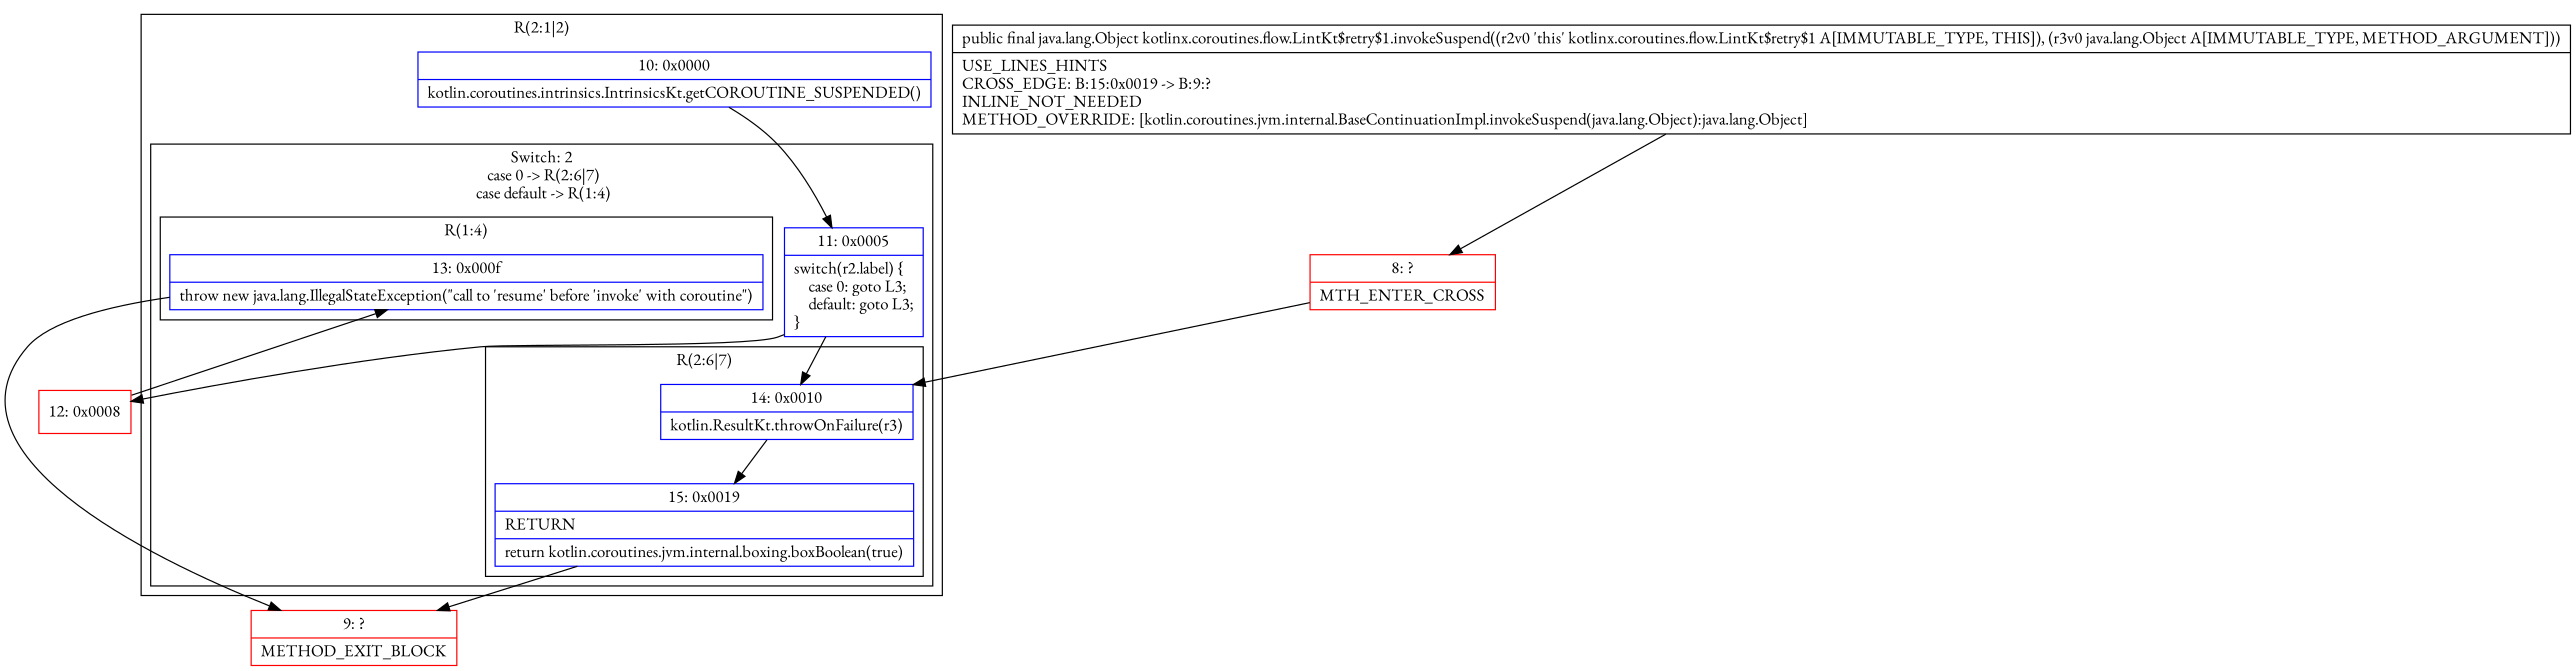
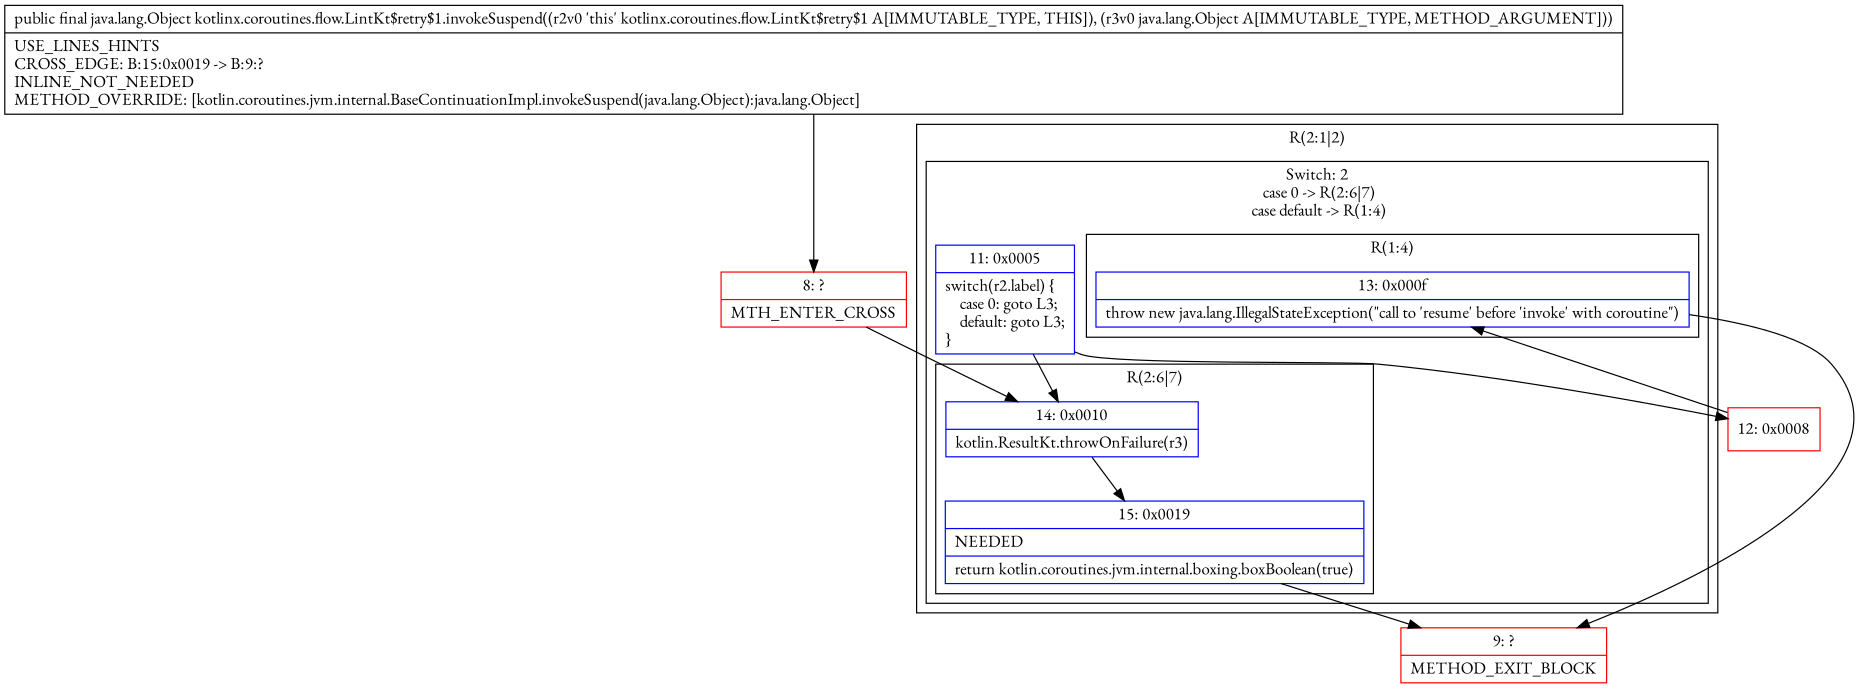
node "10: 0x0000": removed
node "15: 0x0019": text "RETURN" -> "NEEDED"
